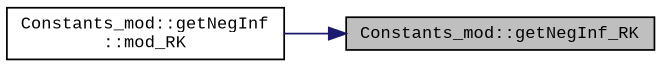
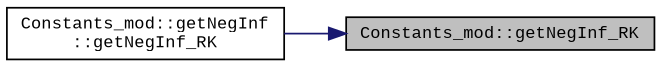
node "Constants_mod::getNegInf ::mod_RK": label "Constants_mod::getNegInf ::mod_RK" -> "Constants_mod::getNegInf ::getNegInf_RK"
